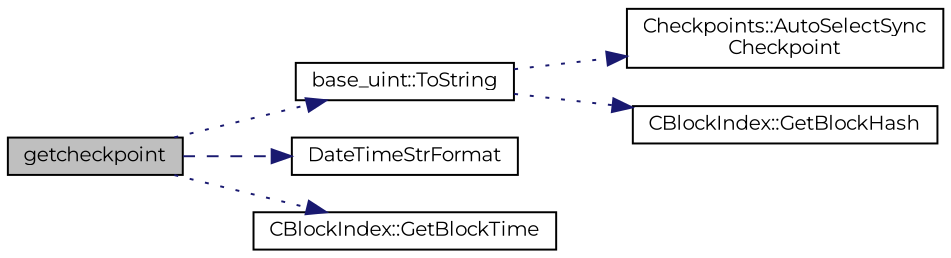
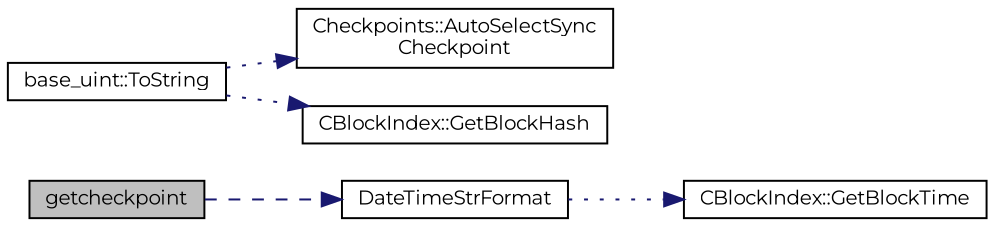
edge "getcheckpoint" -> "base_uint::ToString": removed
edge "getcheckpoint" -> "CBlockIndex::GetBlockTime": now "DateTimeStrFormat" -> "CBlockIndex::GetBlockTime"
